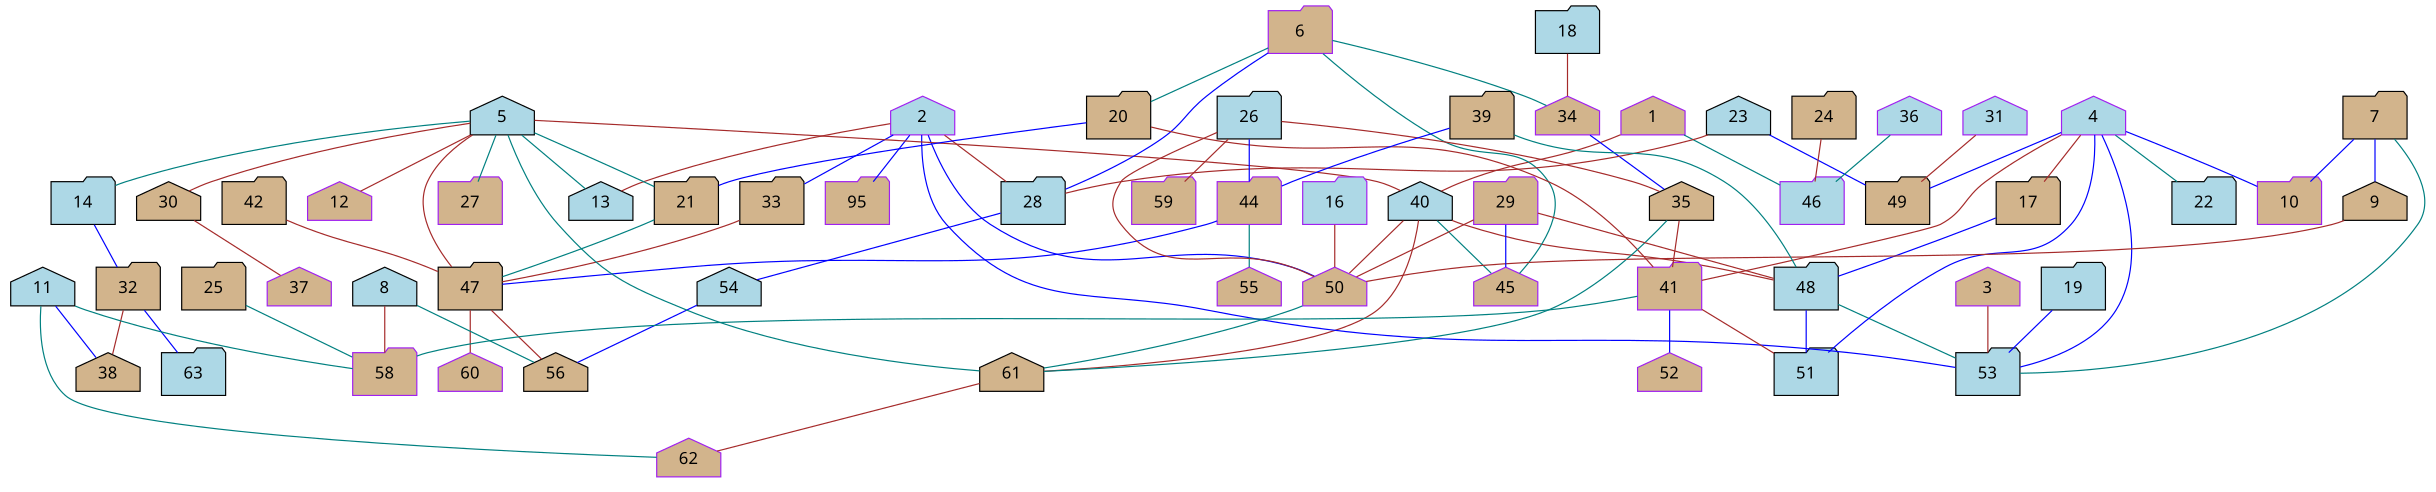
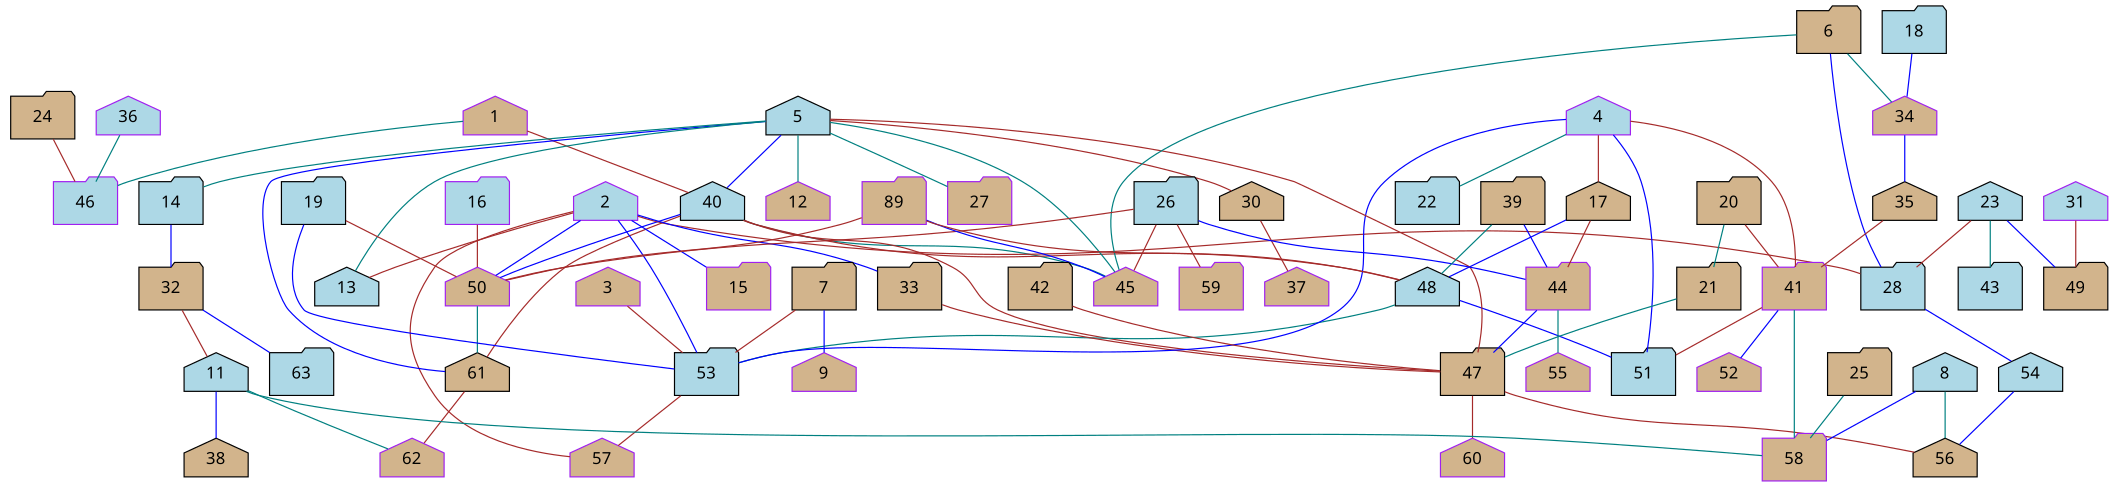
node "6": color purple -> black
edge "6" -- "20": removed
edge "18" -- "34": color brown -> blue
edge "26" -- "35": now "26" -- "45"
edge "5" -- "40": color brown -> blue
edge "20" -- "21": color blue -> teal
edge "5" -- "21": now "5" -- "45"
edge "4" -- "49": removed
edge "5" -- "12": color brown -> teal
node "95": label "95" -> "15"
node "29": label "29" -> "89"
node "17": shape folder -> house
node "10": removed
node "9": color black -> purple
edge "17" -- "44": added
edge "40" -- "50": color brown -> blue
edge "9" -- "50": now "19" -- "50"
node "48": shape folder -> house
node "43": added
edge "5" -- "61": color teal -> blue
edge "40" -- "47": added
edge "7" -- "53": color teal -> brown
edge "8" -- "58": color brown -> blue
edge "32" -- "38": now "32" -- "11"
edge "35" -- "61": removed
node "57": added
